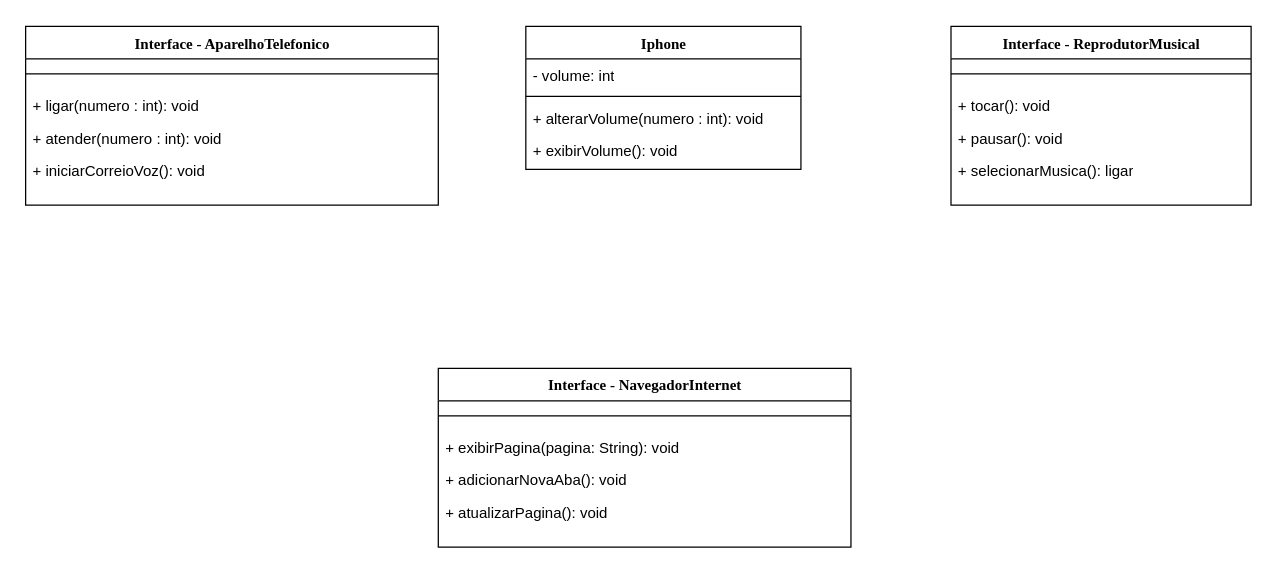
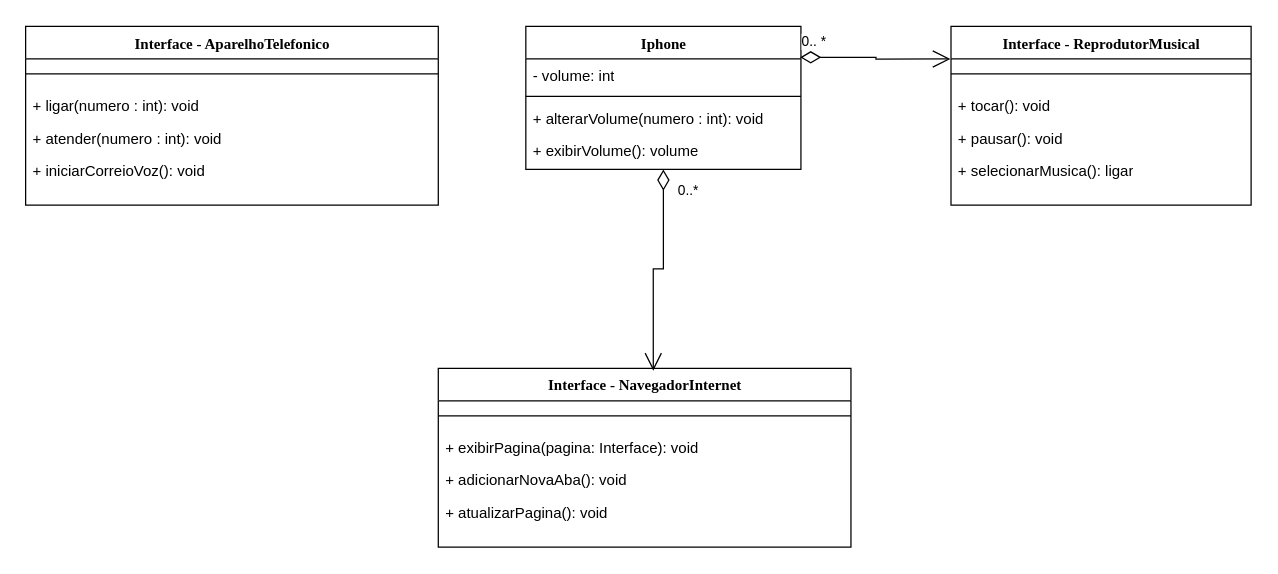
edge "- volume: int" -- "Interface - ReprodutorMusical": added, label "0.. *"
node "+ exibirVolume(): void": label "+ exibirVolume(): void" -> "+ exibirVolume(): volume"
edge "Iphone" -- "Interface - NavegadorInternet": added, label "0..*"
node "+ exibirPagina(pagina: String): void": label "+ exibirPagina(pagina: String): void" -> "+ exibirPagina(pagina: Interface): void"
